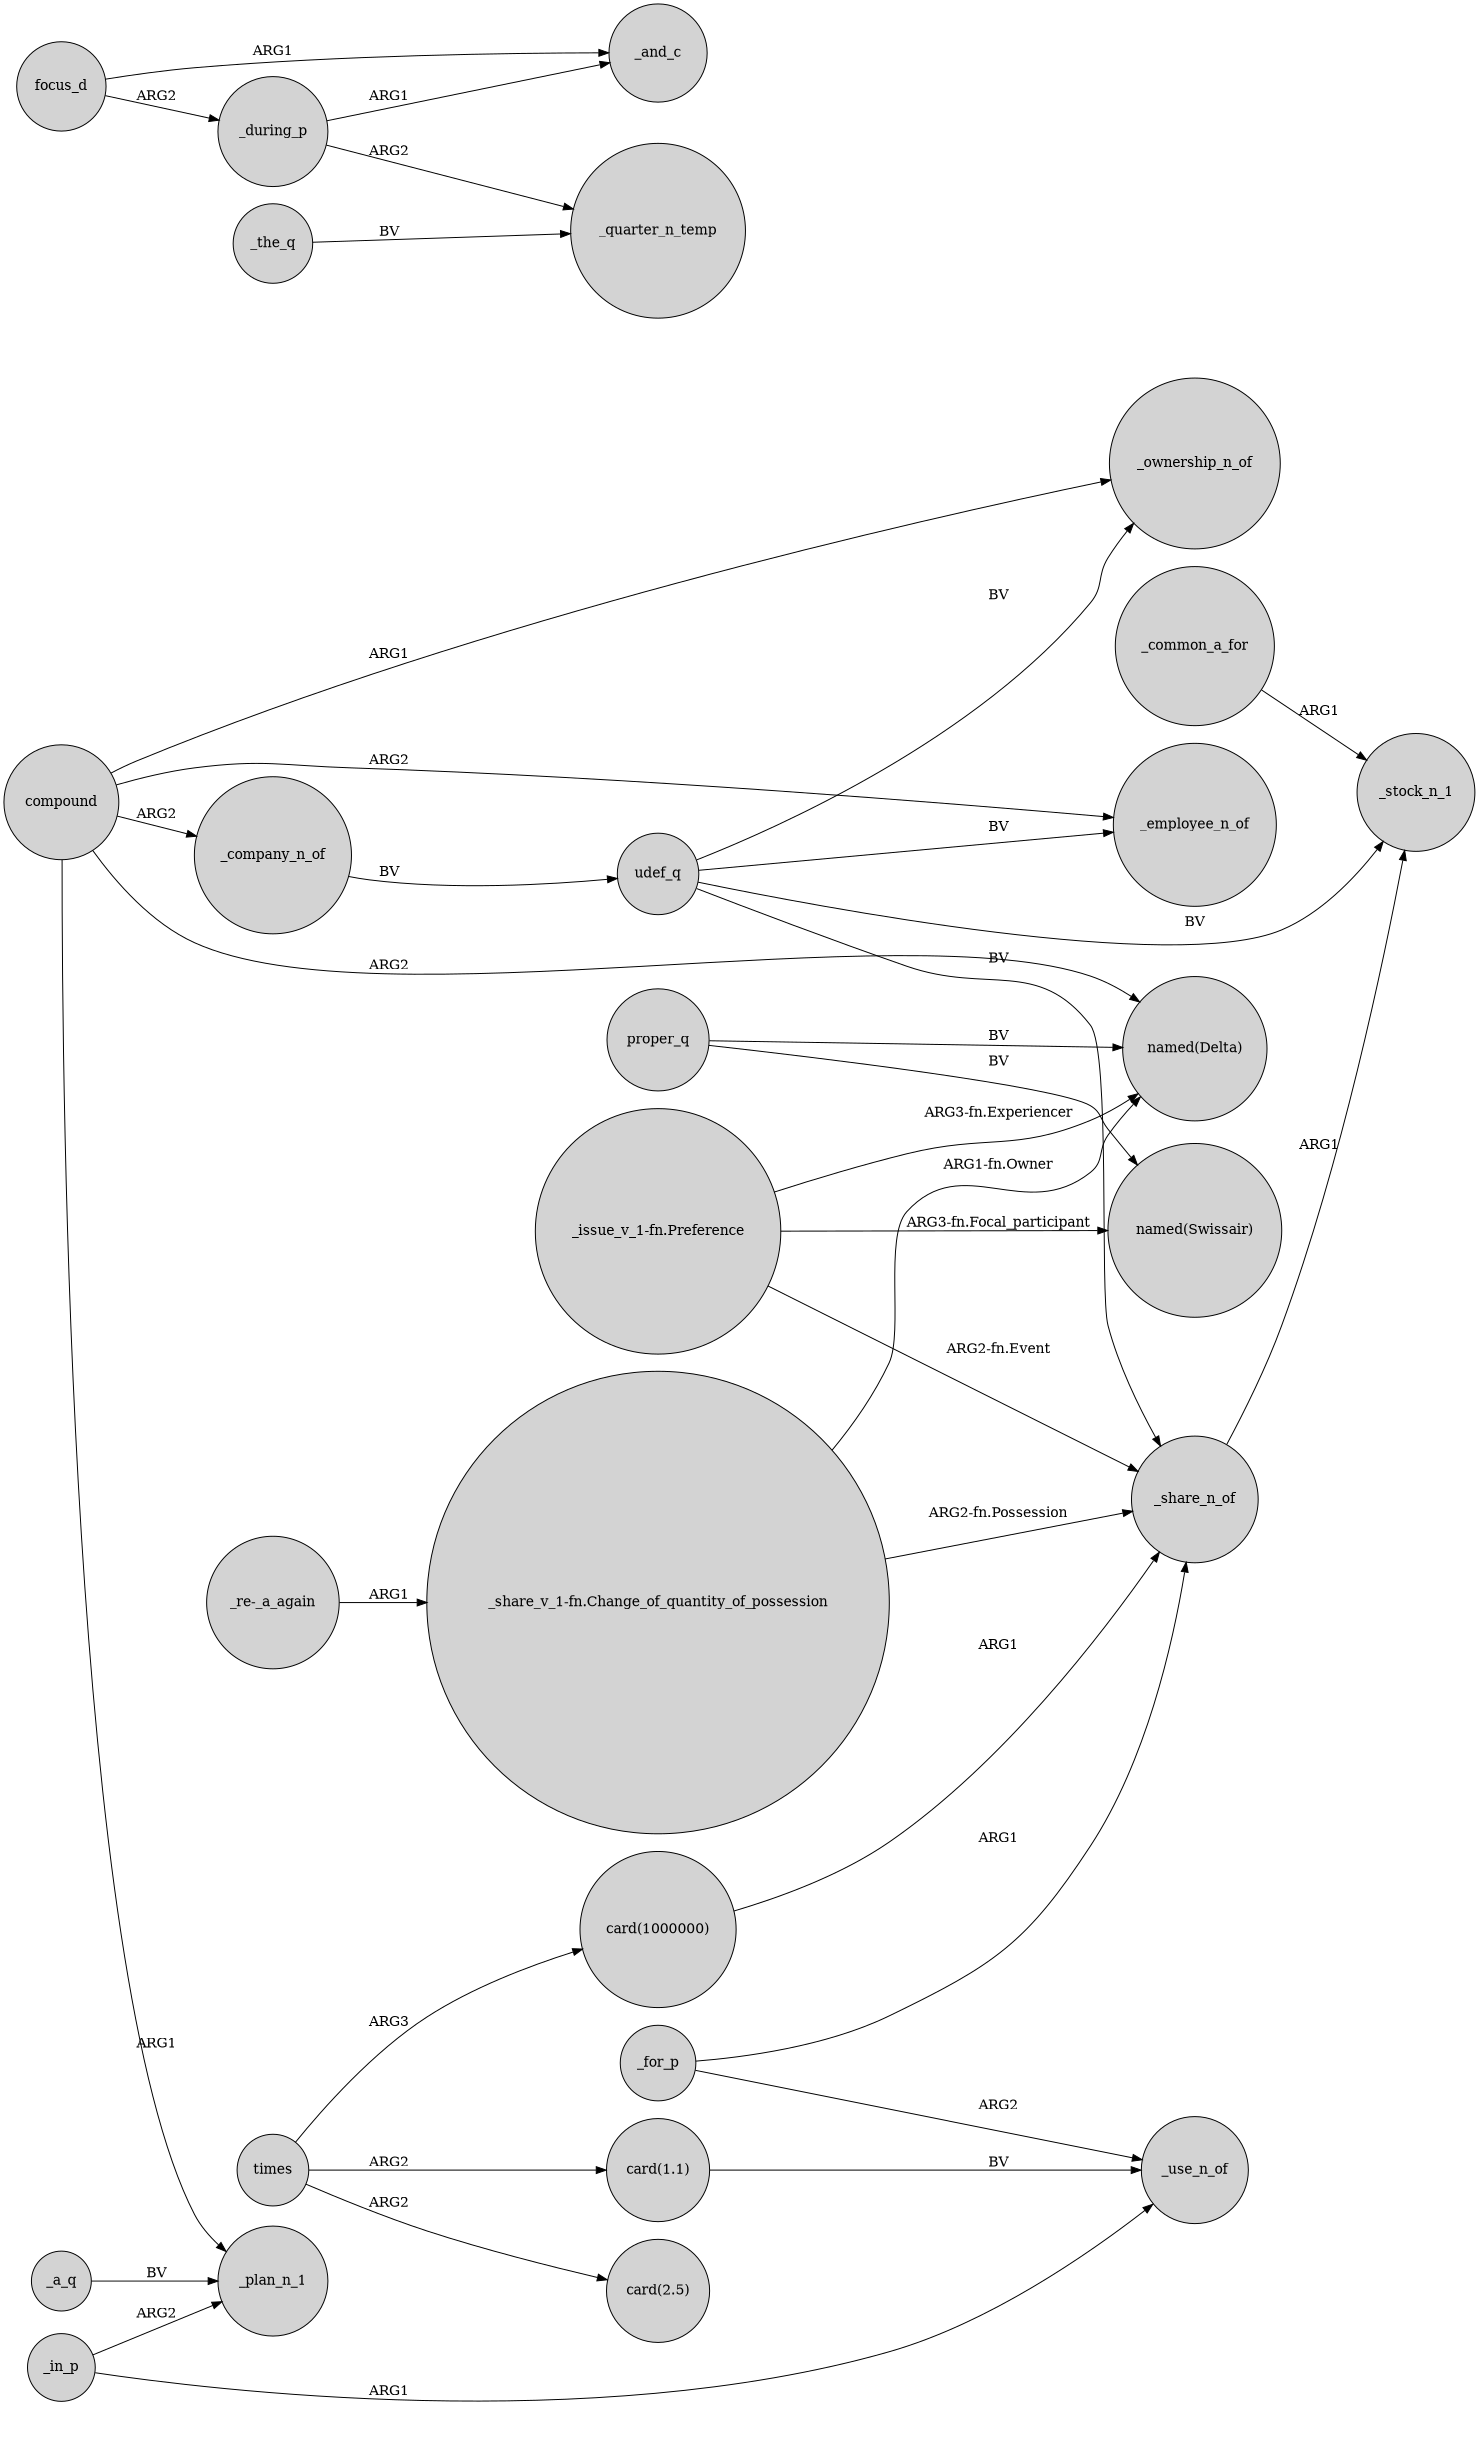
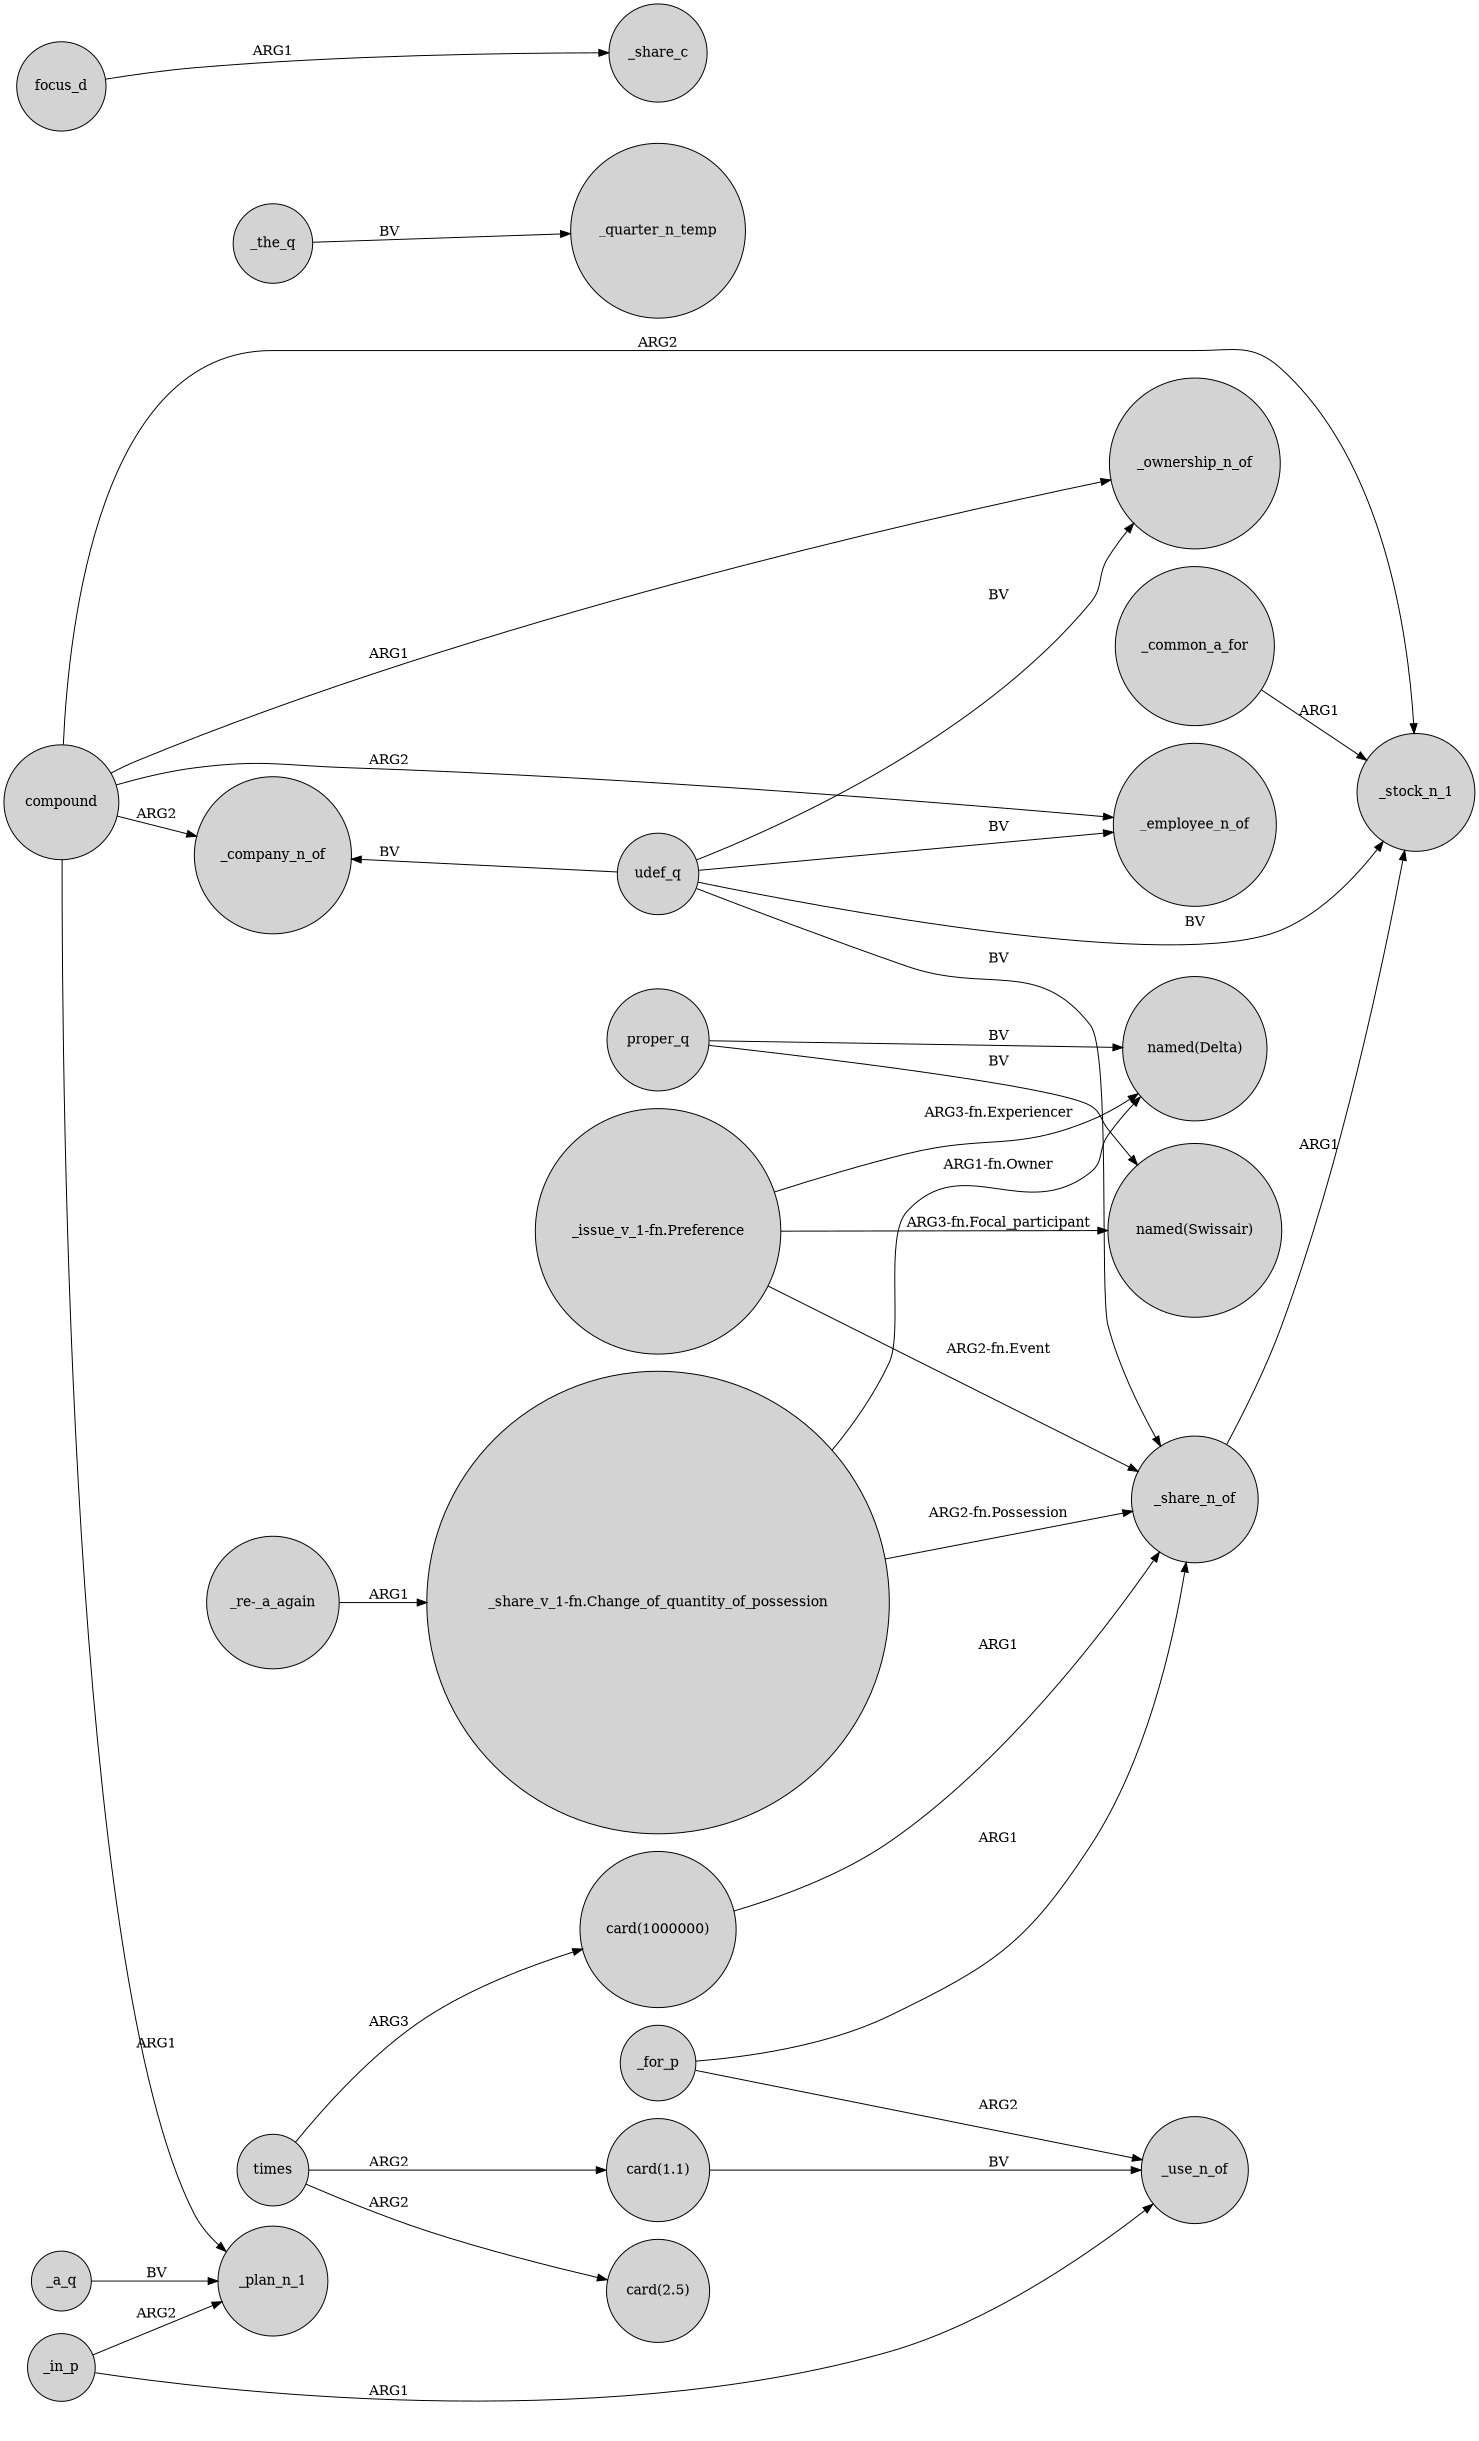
node "_and_c": label "_and_c" -> "_share_c"
node "_during_p": removed
edge "_company_n_of" -> "udef_q": reversed
edge "compound" -> "named(Delta)": now "compound" -> "_stock_n_1"
